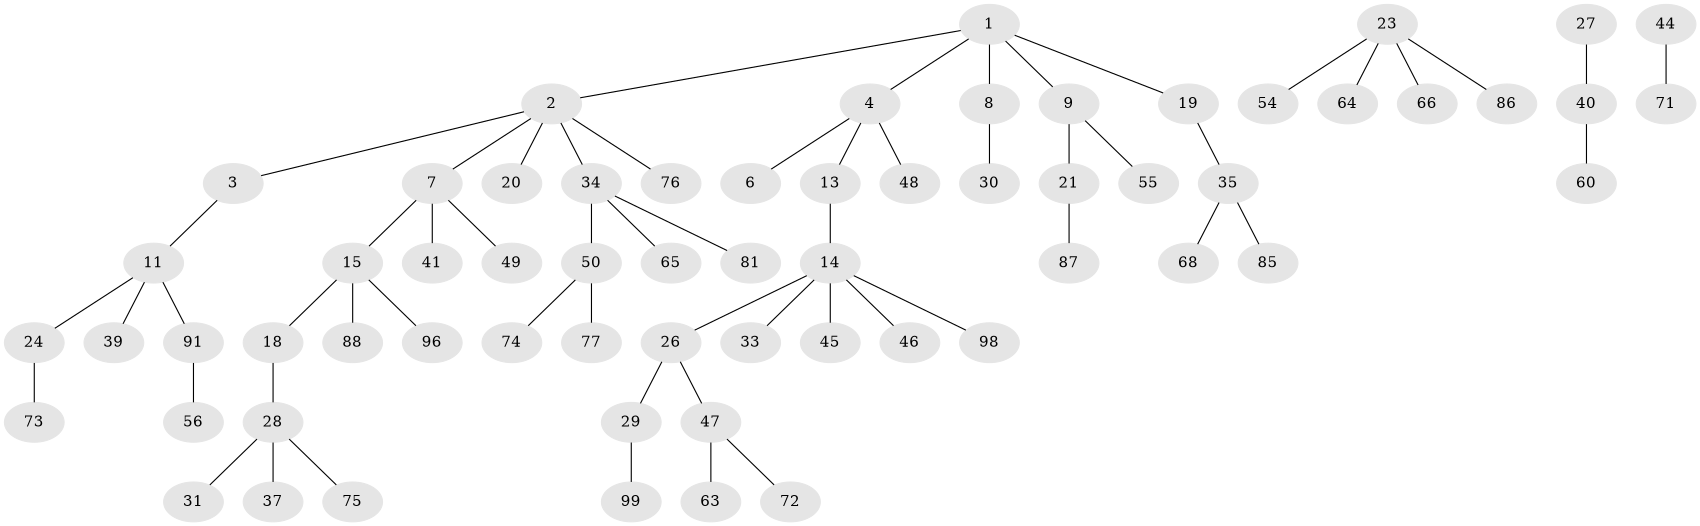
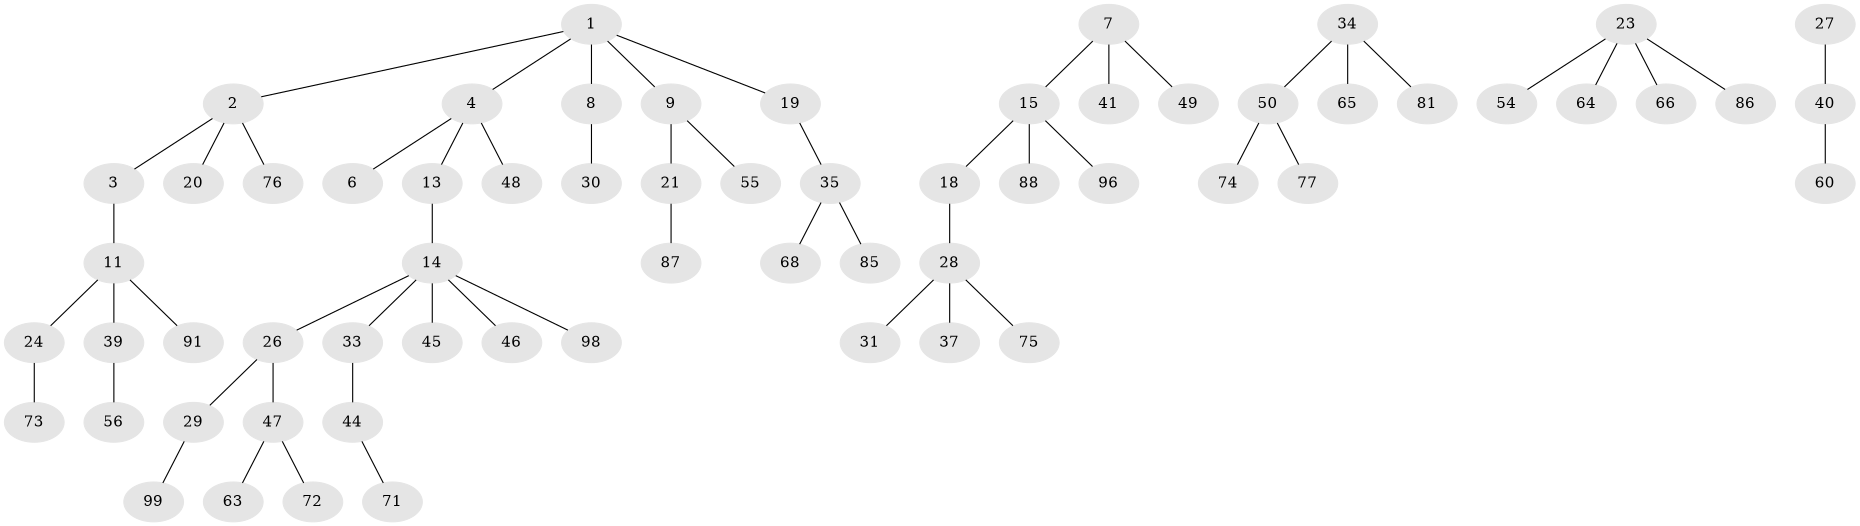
edge "2" -- "7": removed
edge "2" -- "34": removed
edge "91" -- "56": now "39" -- "56"
edge "33" -- "44": added
